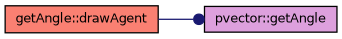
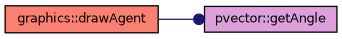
node "getAngle::drawAgent": label "getAngle::drawAgent" -> "graphics::drawAgent"
